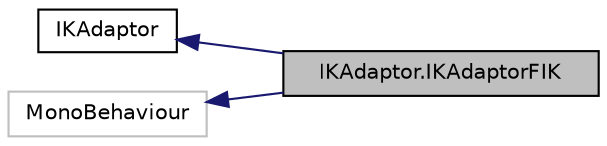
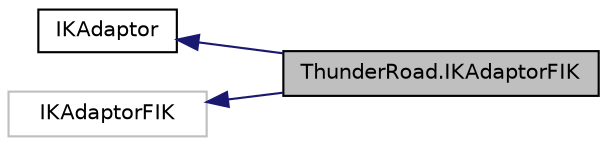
node "IKAdaptor.IKAdaptorFIK": label "IKAdaptor.IKAdaptorFIK" -> "ThunderRoad.IKAdaptorFIK"
node "MonoBehaviour": label "MonoBehaviour" -> "IKAdaptorFIK"
